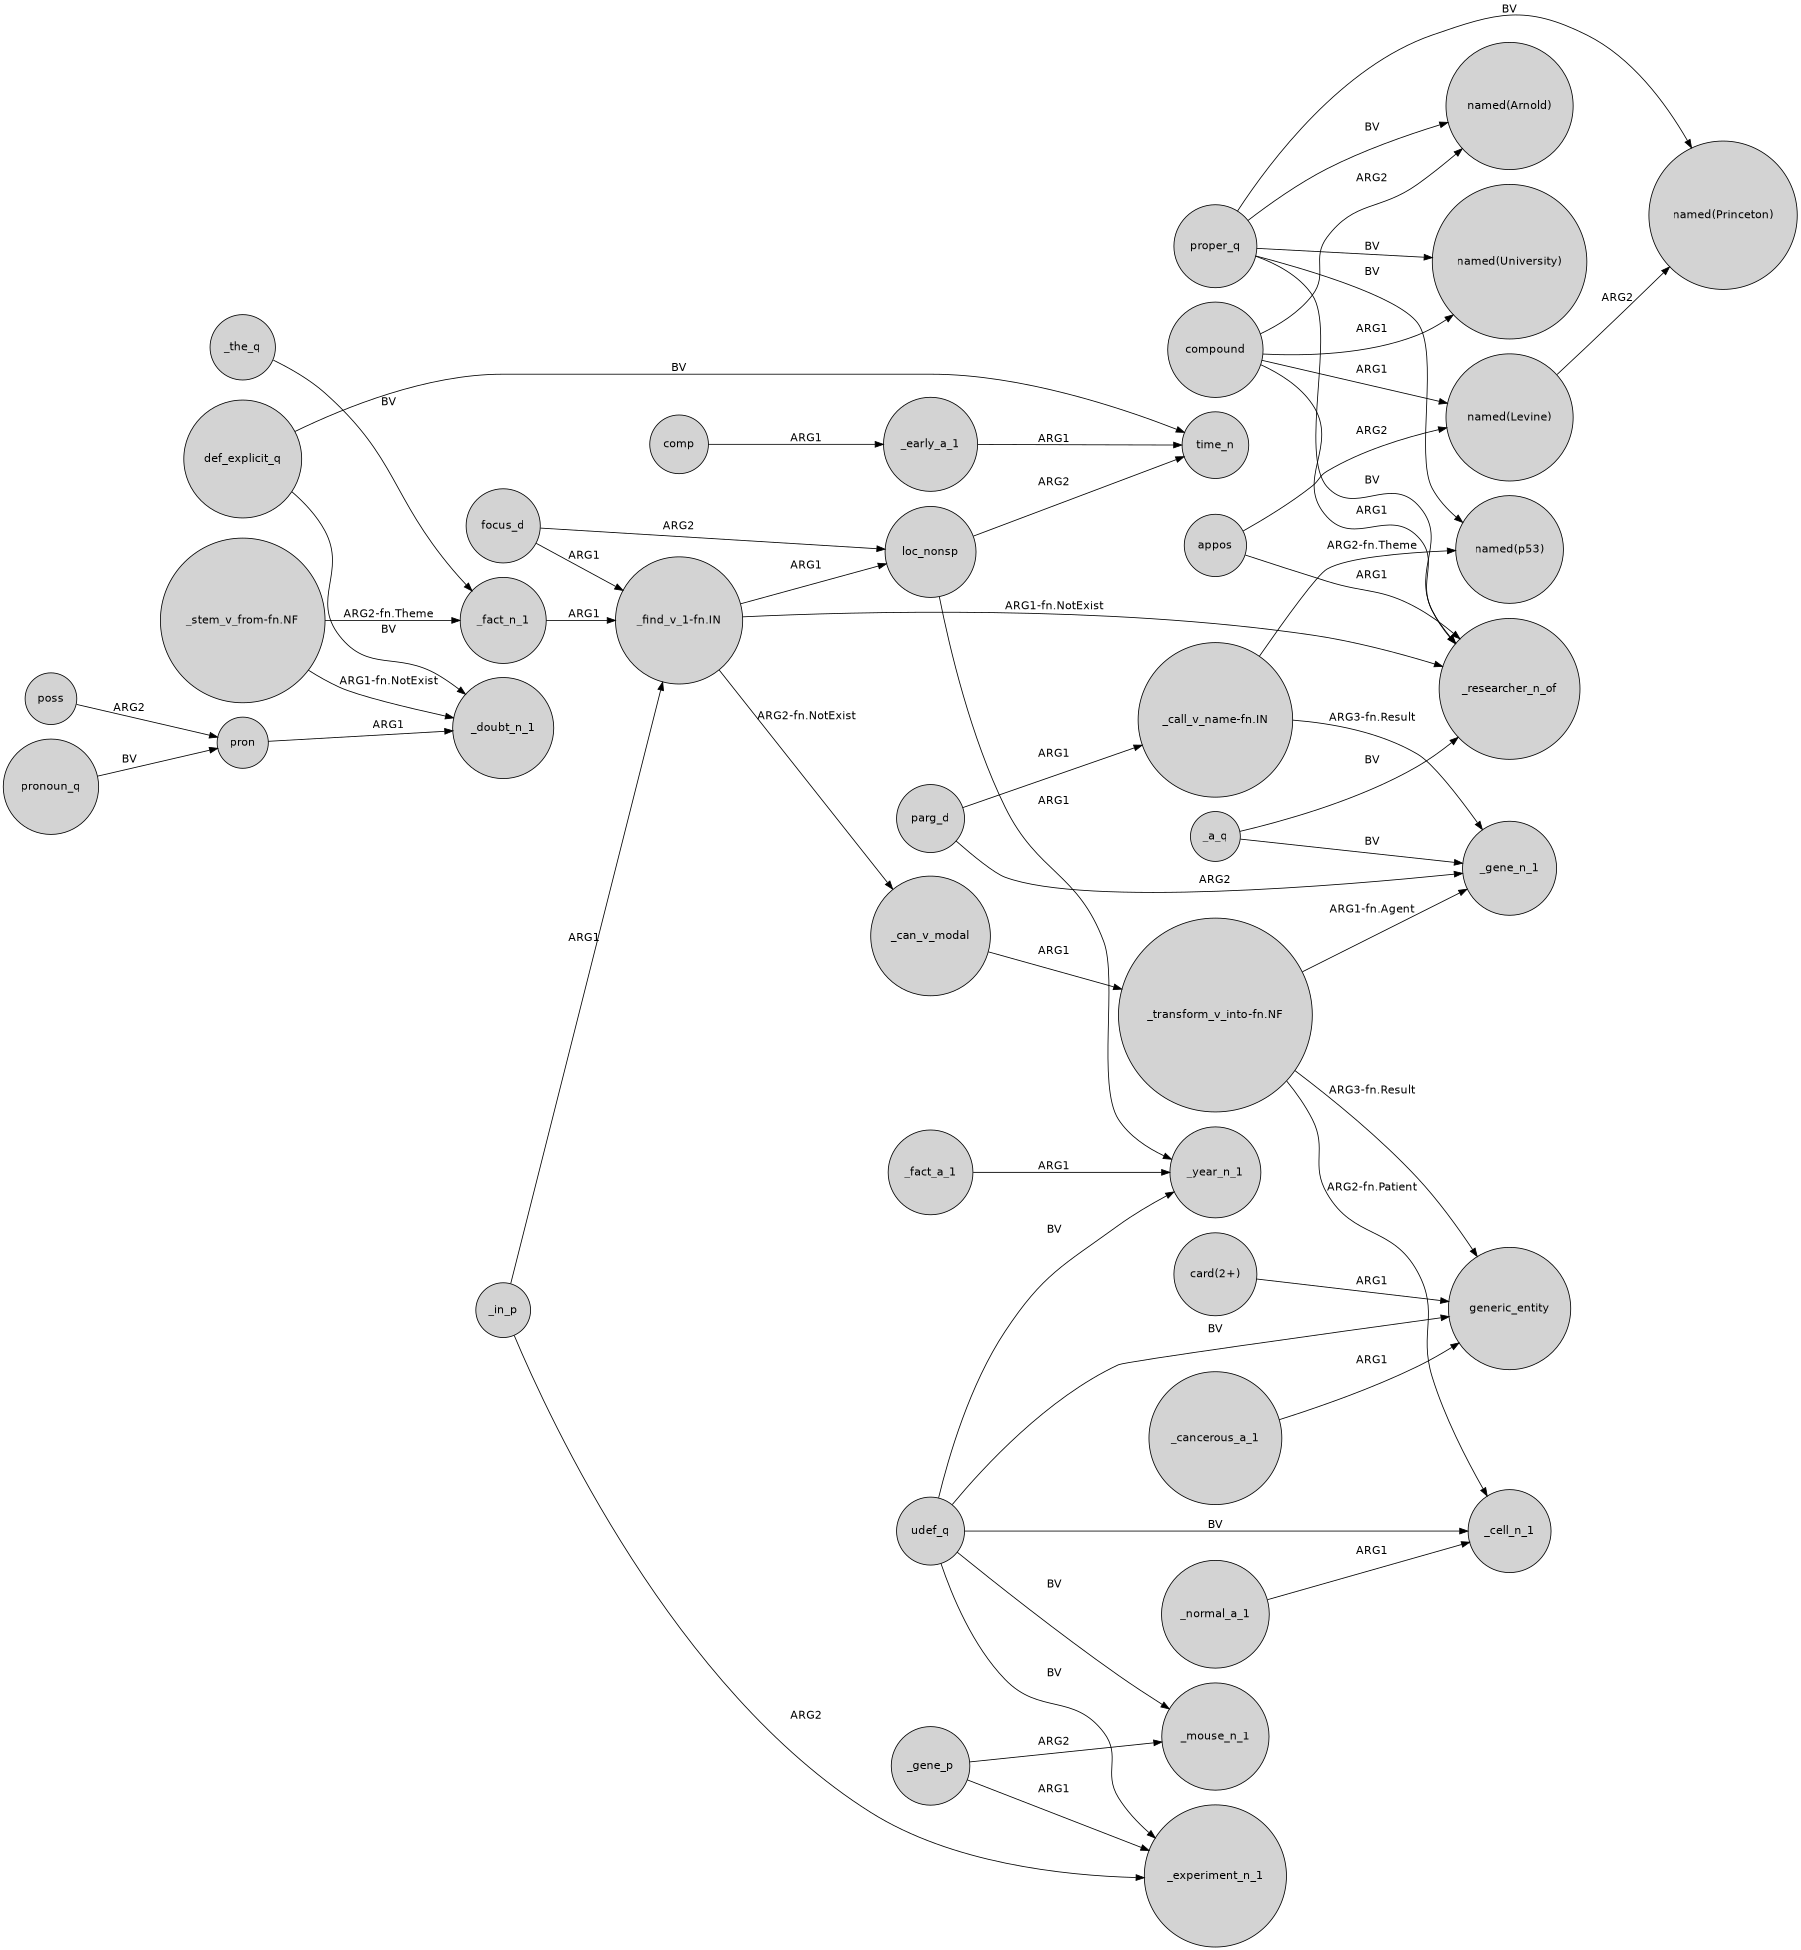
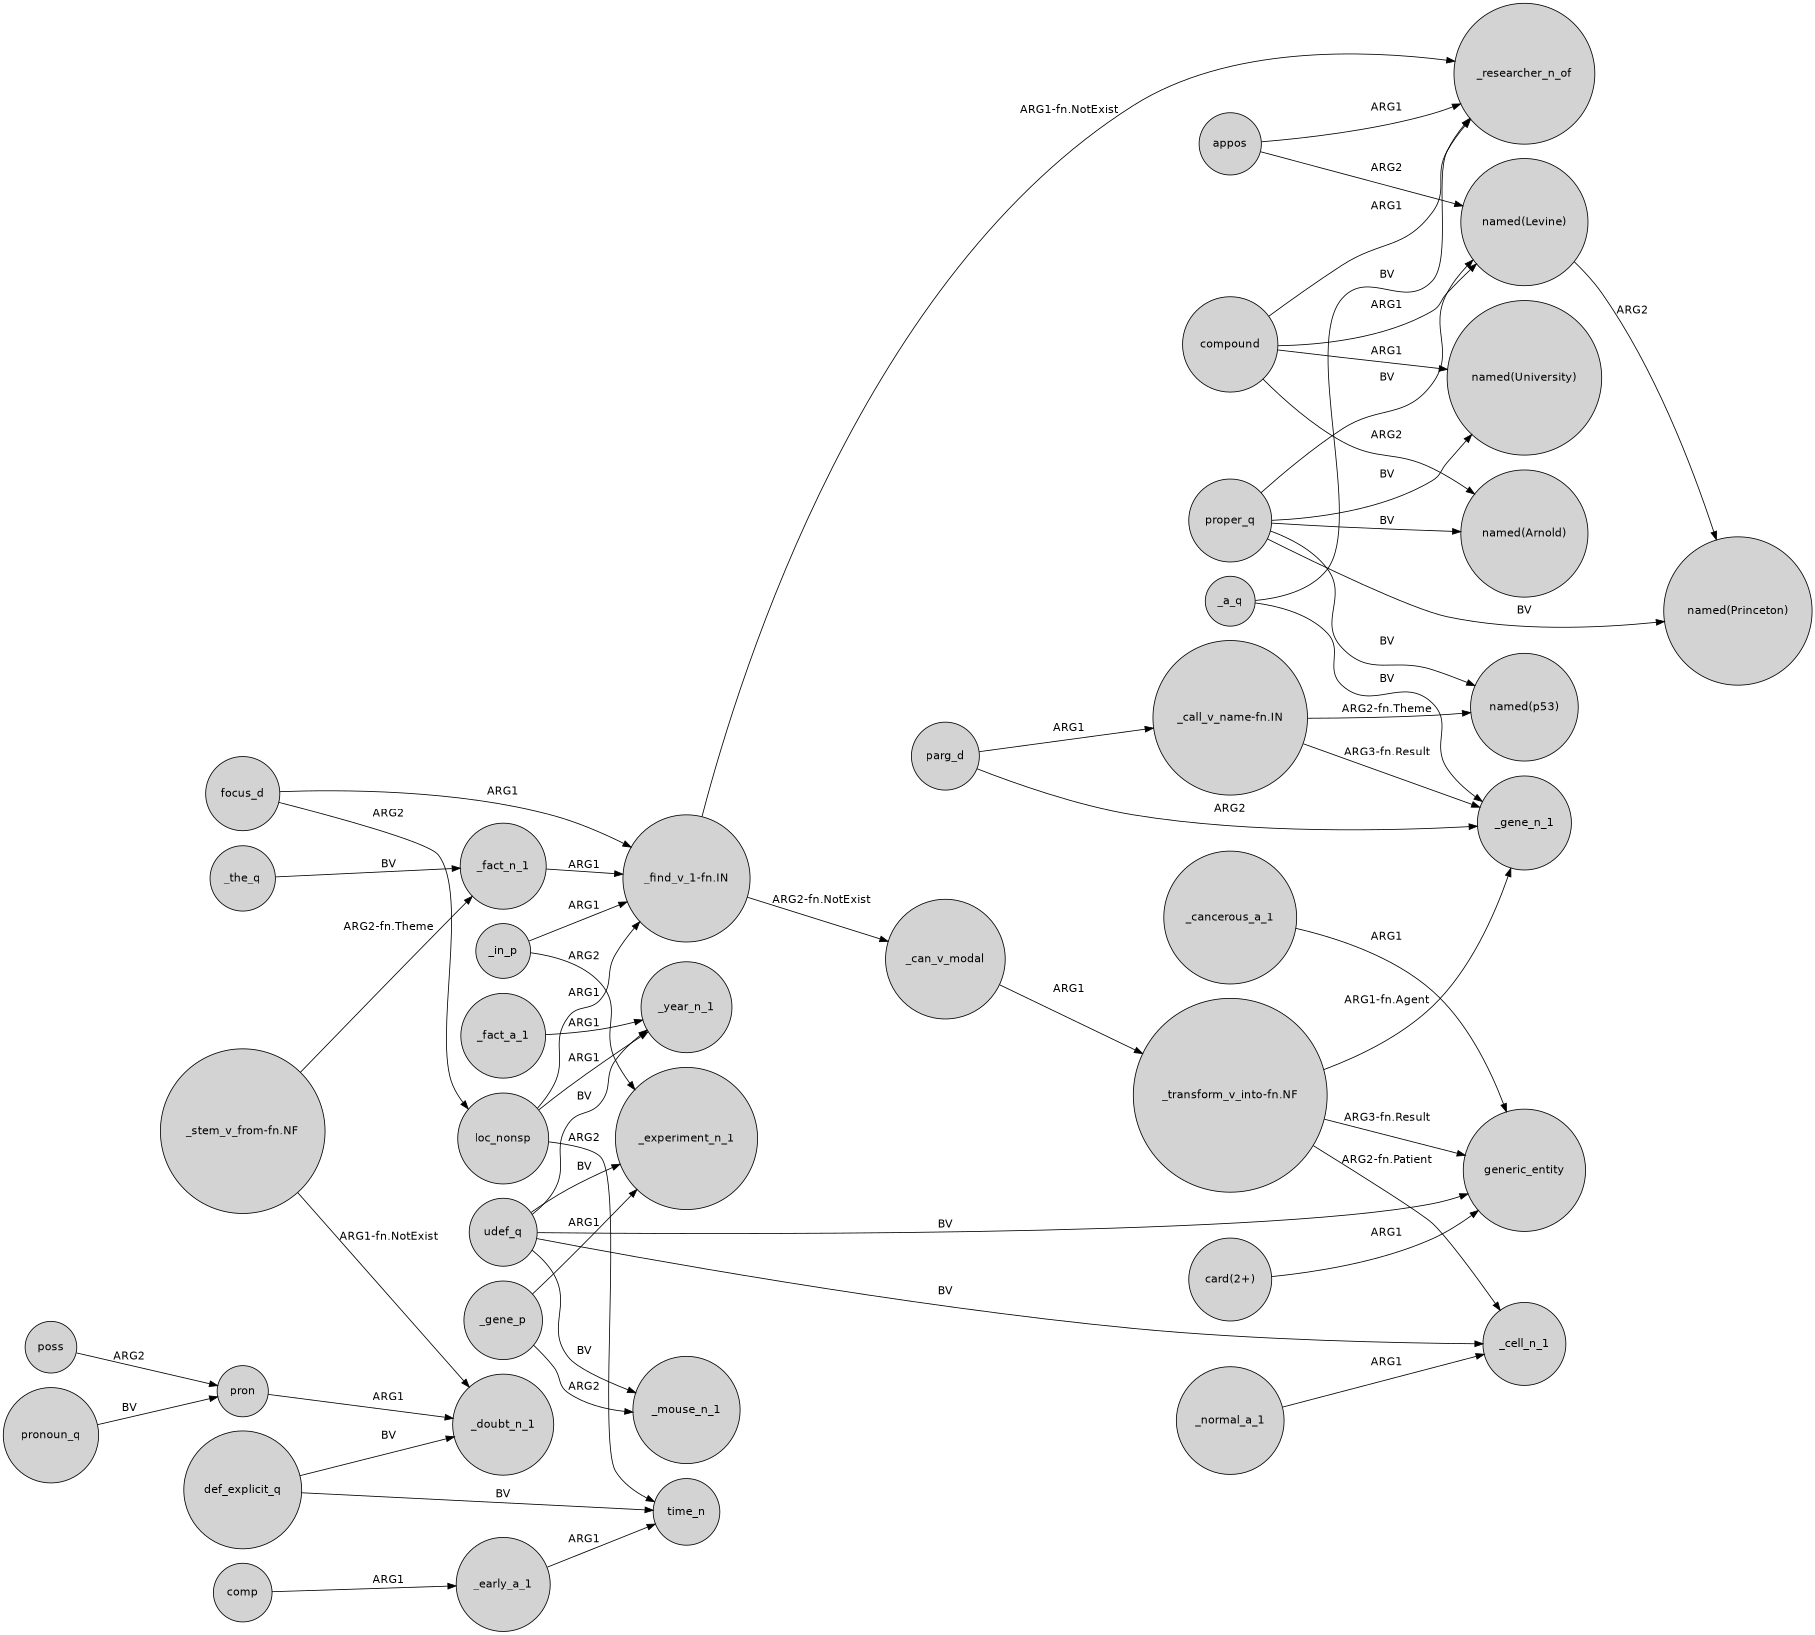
edge "proper_q" -> "_researcher_n_of": now "proper_q" -> "named(Levine)"
edge "_find_v_1-fn.IN" -> "loc_nonsp": reversed
